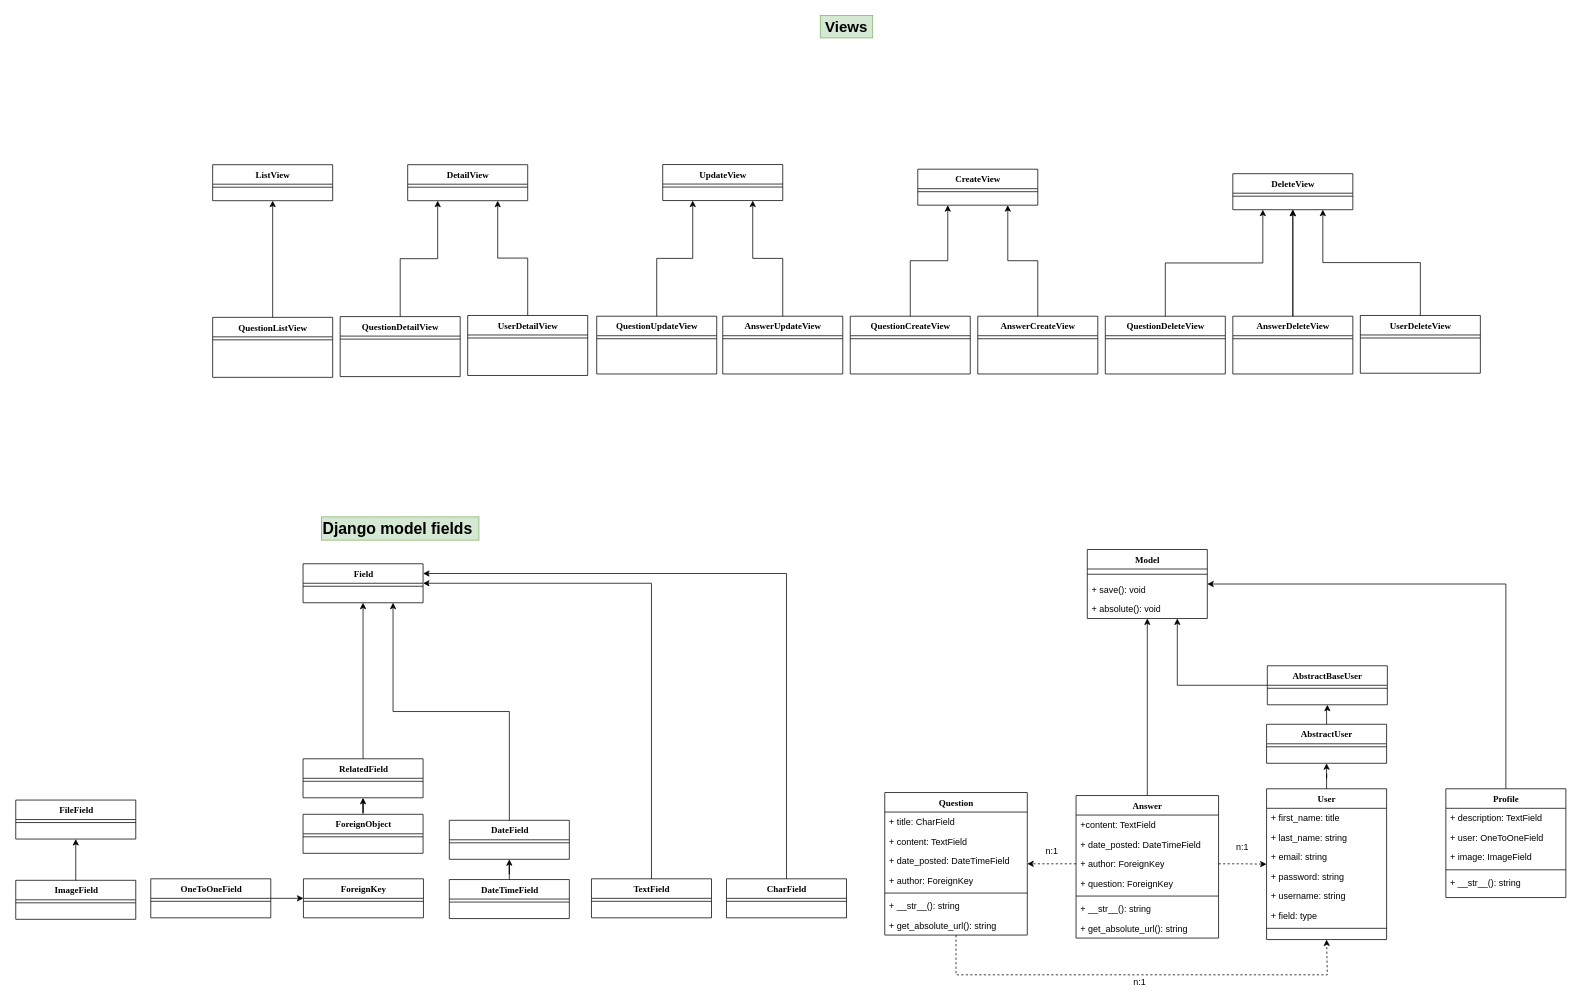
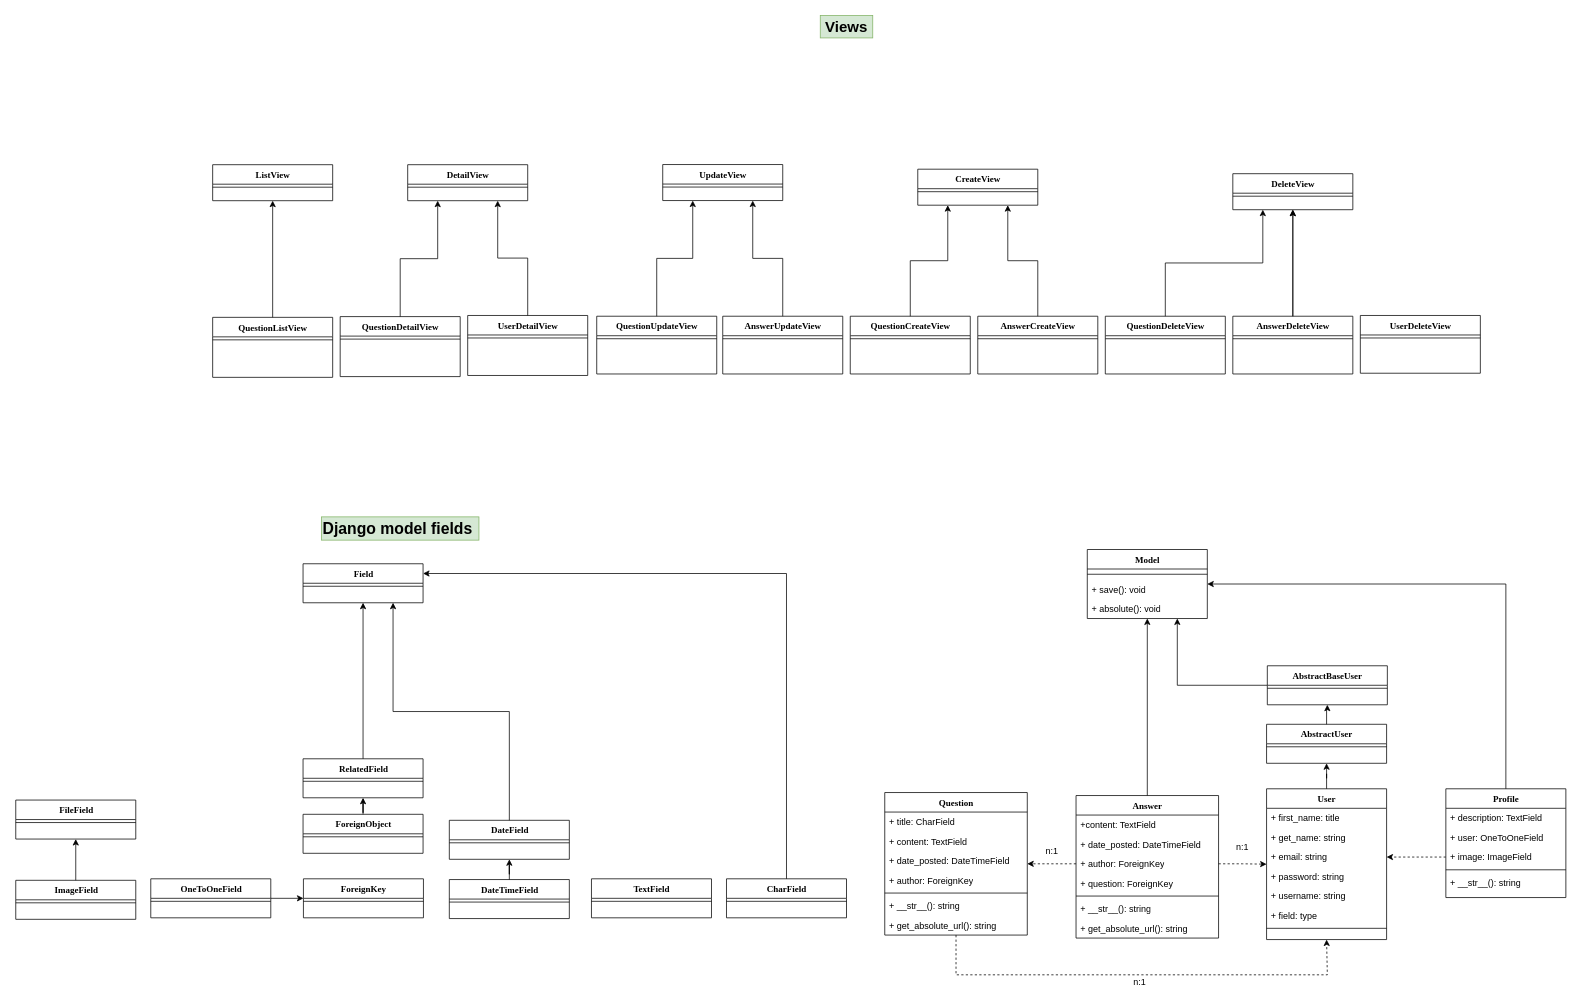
edge "UserDeleteView" -> "DeleteView": removed
edge "TextField" -> "Field": removed
node "+ last_name: string": label "+ last_name: string" -> "+ get_name: string"
edge "+ image: ImageField" -> "+ email: string": added
